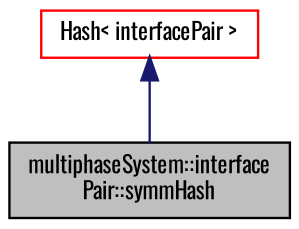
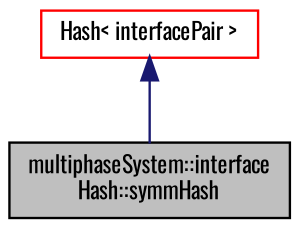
node "multiphaseSystem::interface Pair::symmHash": label "multiphaseSystem::interface Pair::symmHash" -> "multiphaseSystem::interface Hash::symmHash"
